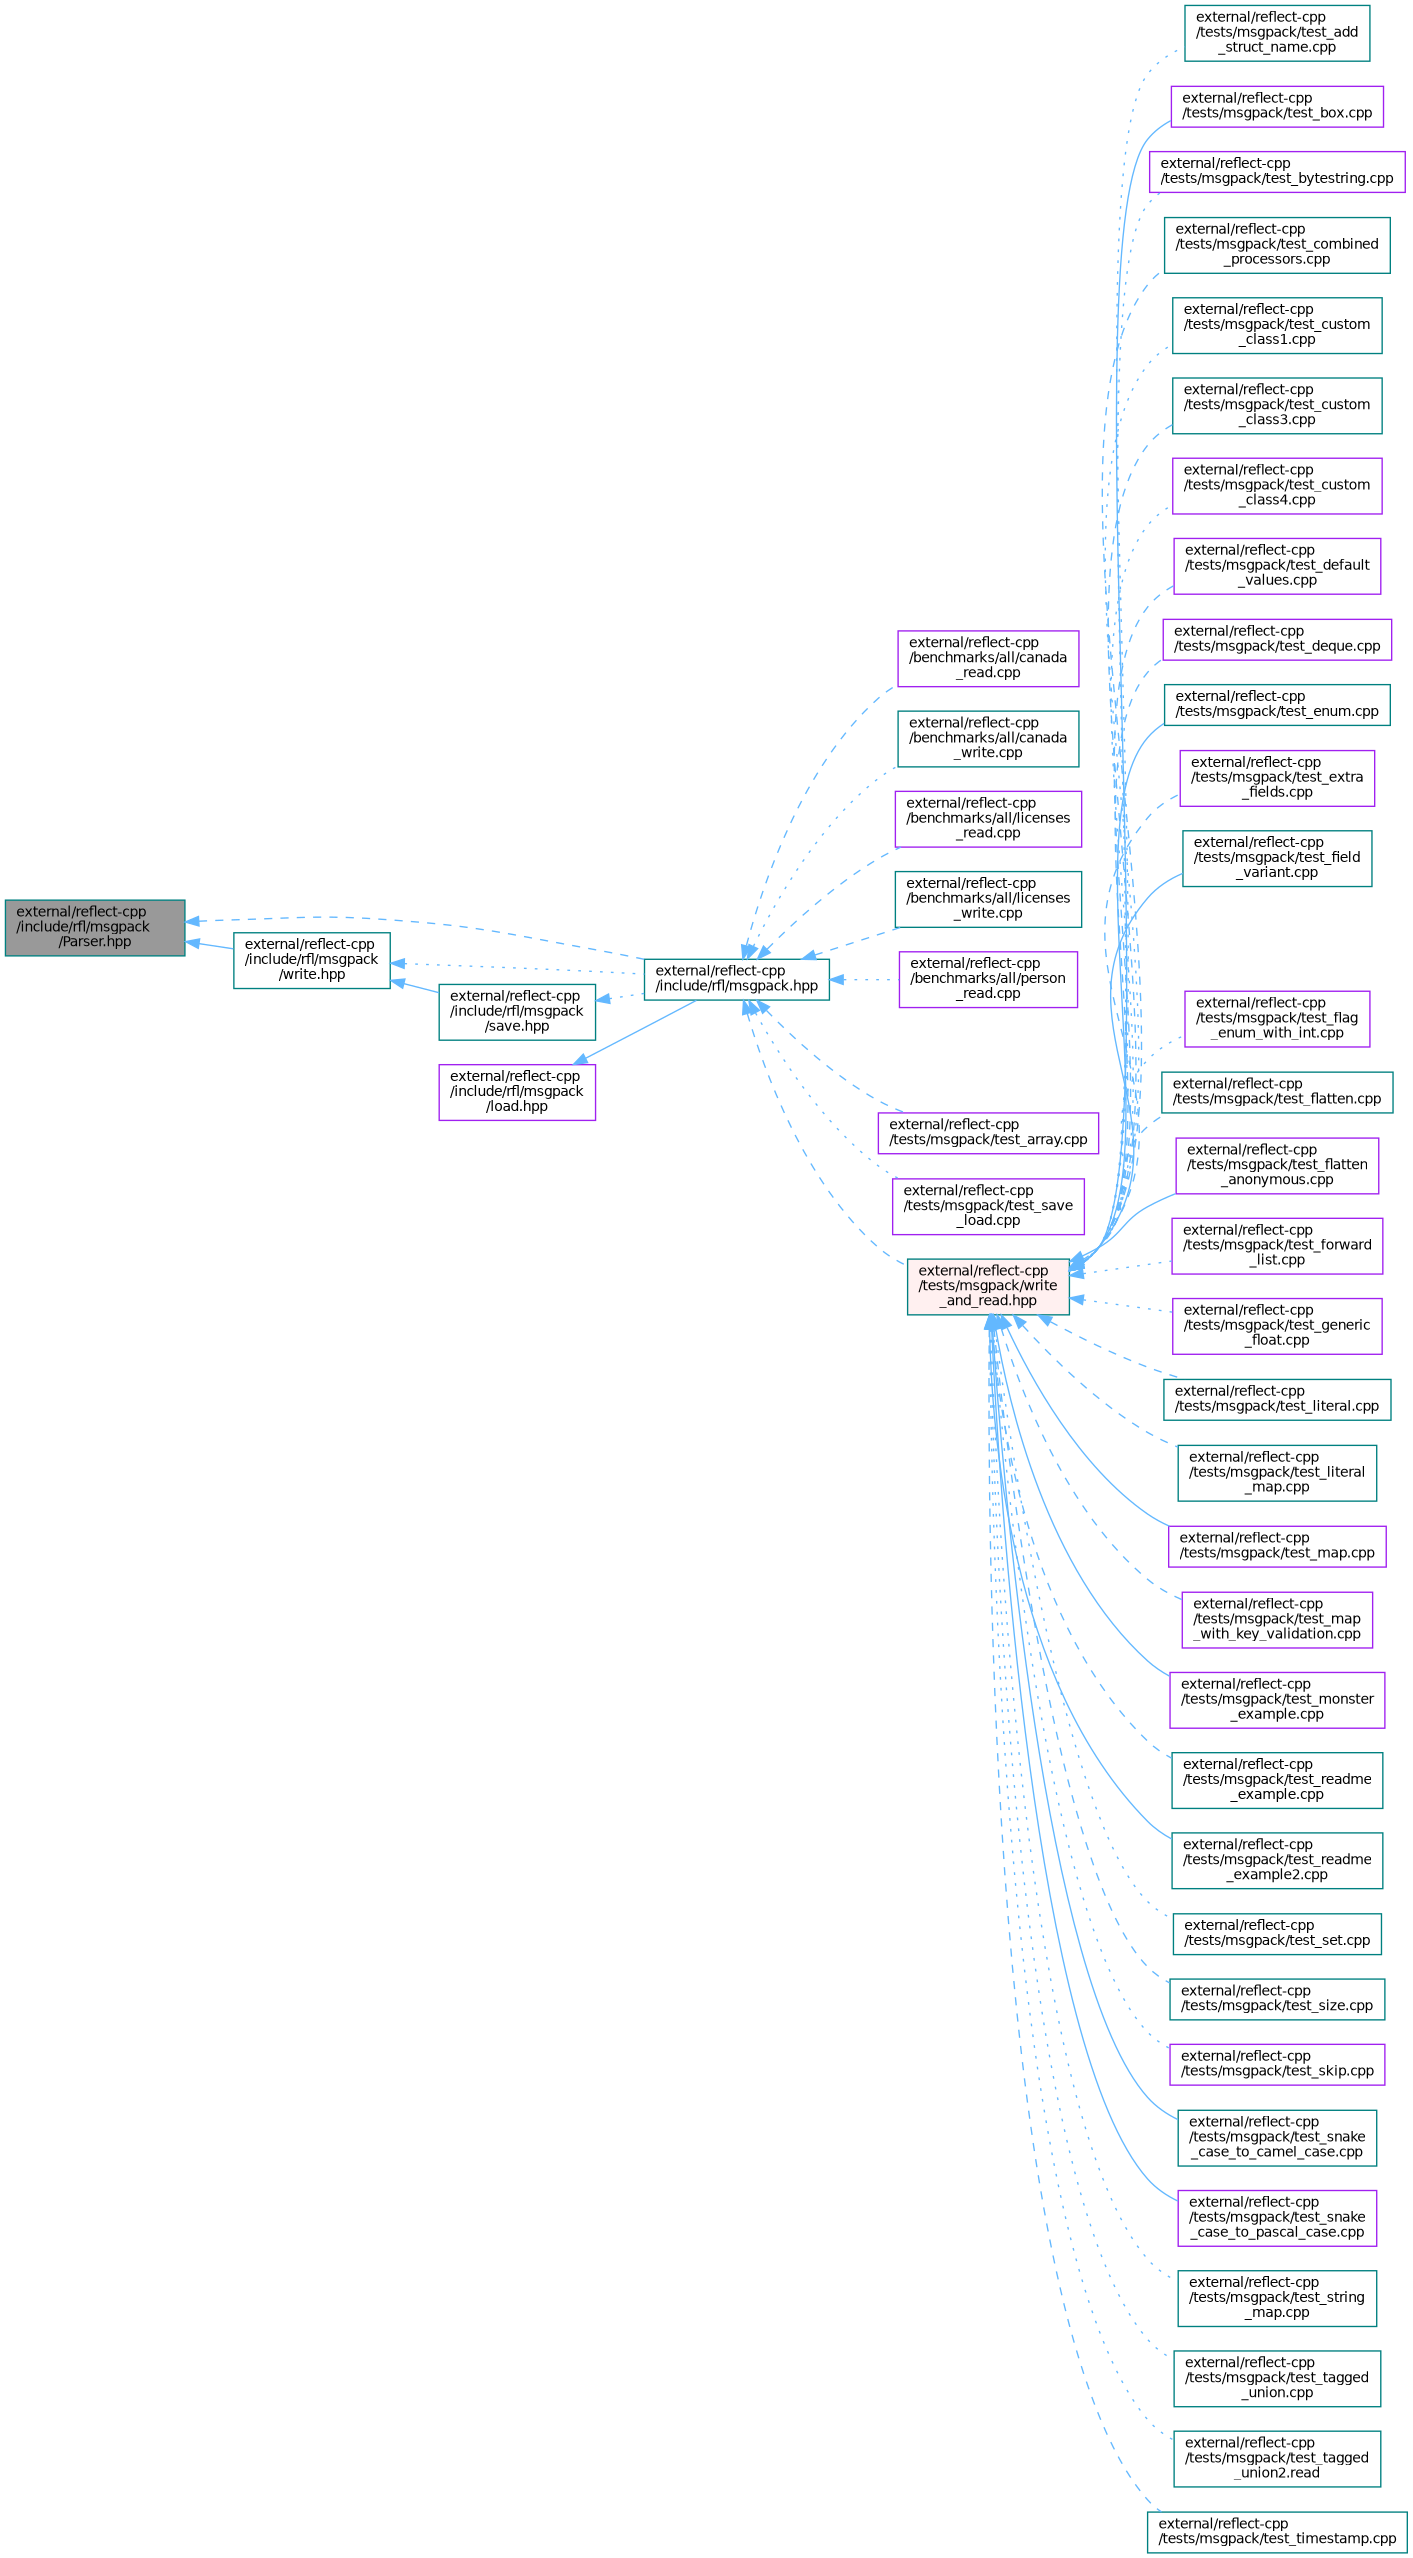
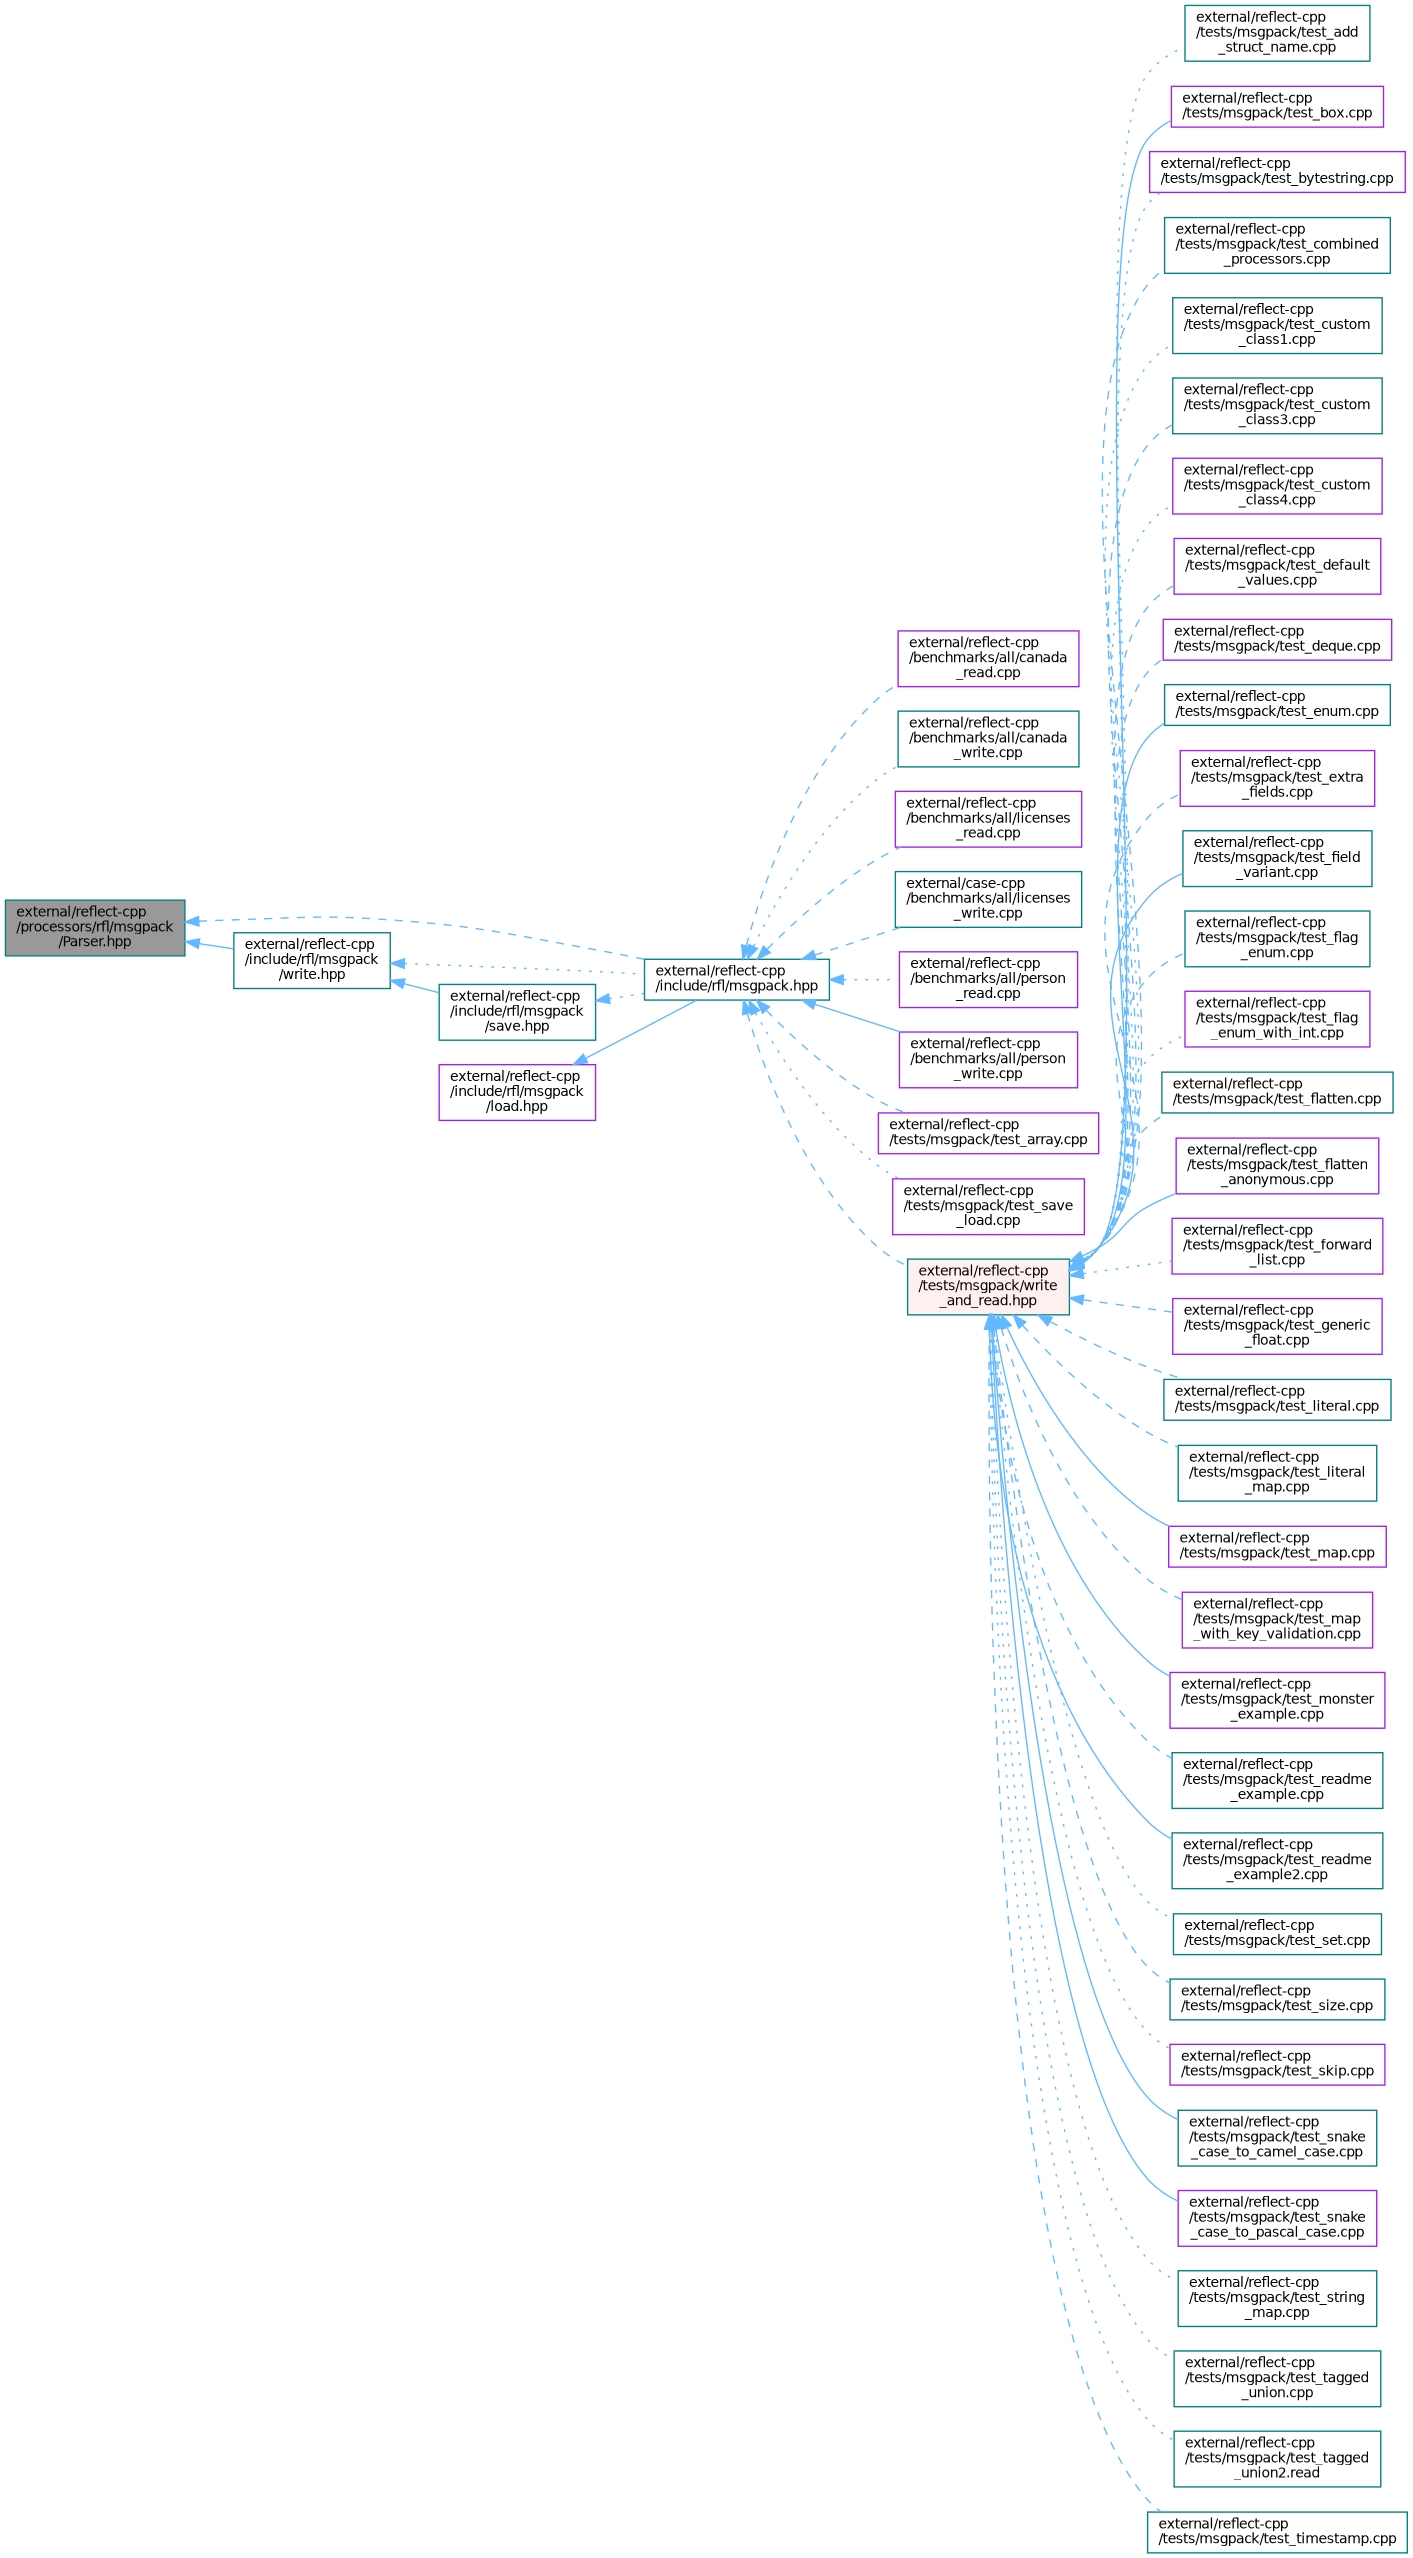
node "external/reflect-cpp /benchmarks/all/licenses _write.cpp": label "external/reflect-cpp /benchmarks/all/licenses _write.cpp" -> "external/case-cpp /benchmarks/all/licenses _write.cpp"
node "external/reflect-cpp /include/rfl/msgpack /Parser.hpp": label "external/reflect-cpp /include/rfl/msgpack /Parser.hpp" -> "external/reflect-cpp /processors/rfl/msgpack /Parser.hpp"
node "external/reflect-cpp /tests/msgpack/test_flag _enum.cpp": added
node "external/reflect-cpp /benchmarks/all/person _write.cpp": added
edge "external/reflect-cpp /tests/msgpack/test_generic _float.cpp" -> "external/reflect-cpp /tests/msgpack/write _and_read.hpp": style dotted -> dashed
